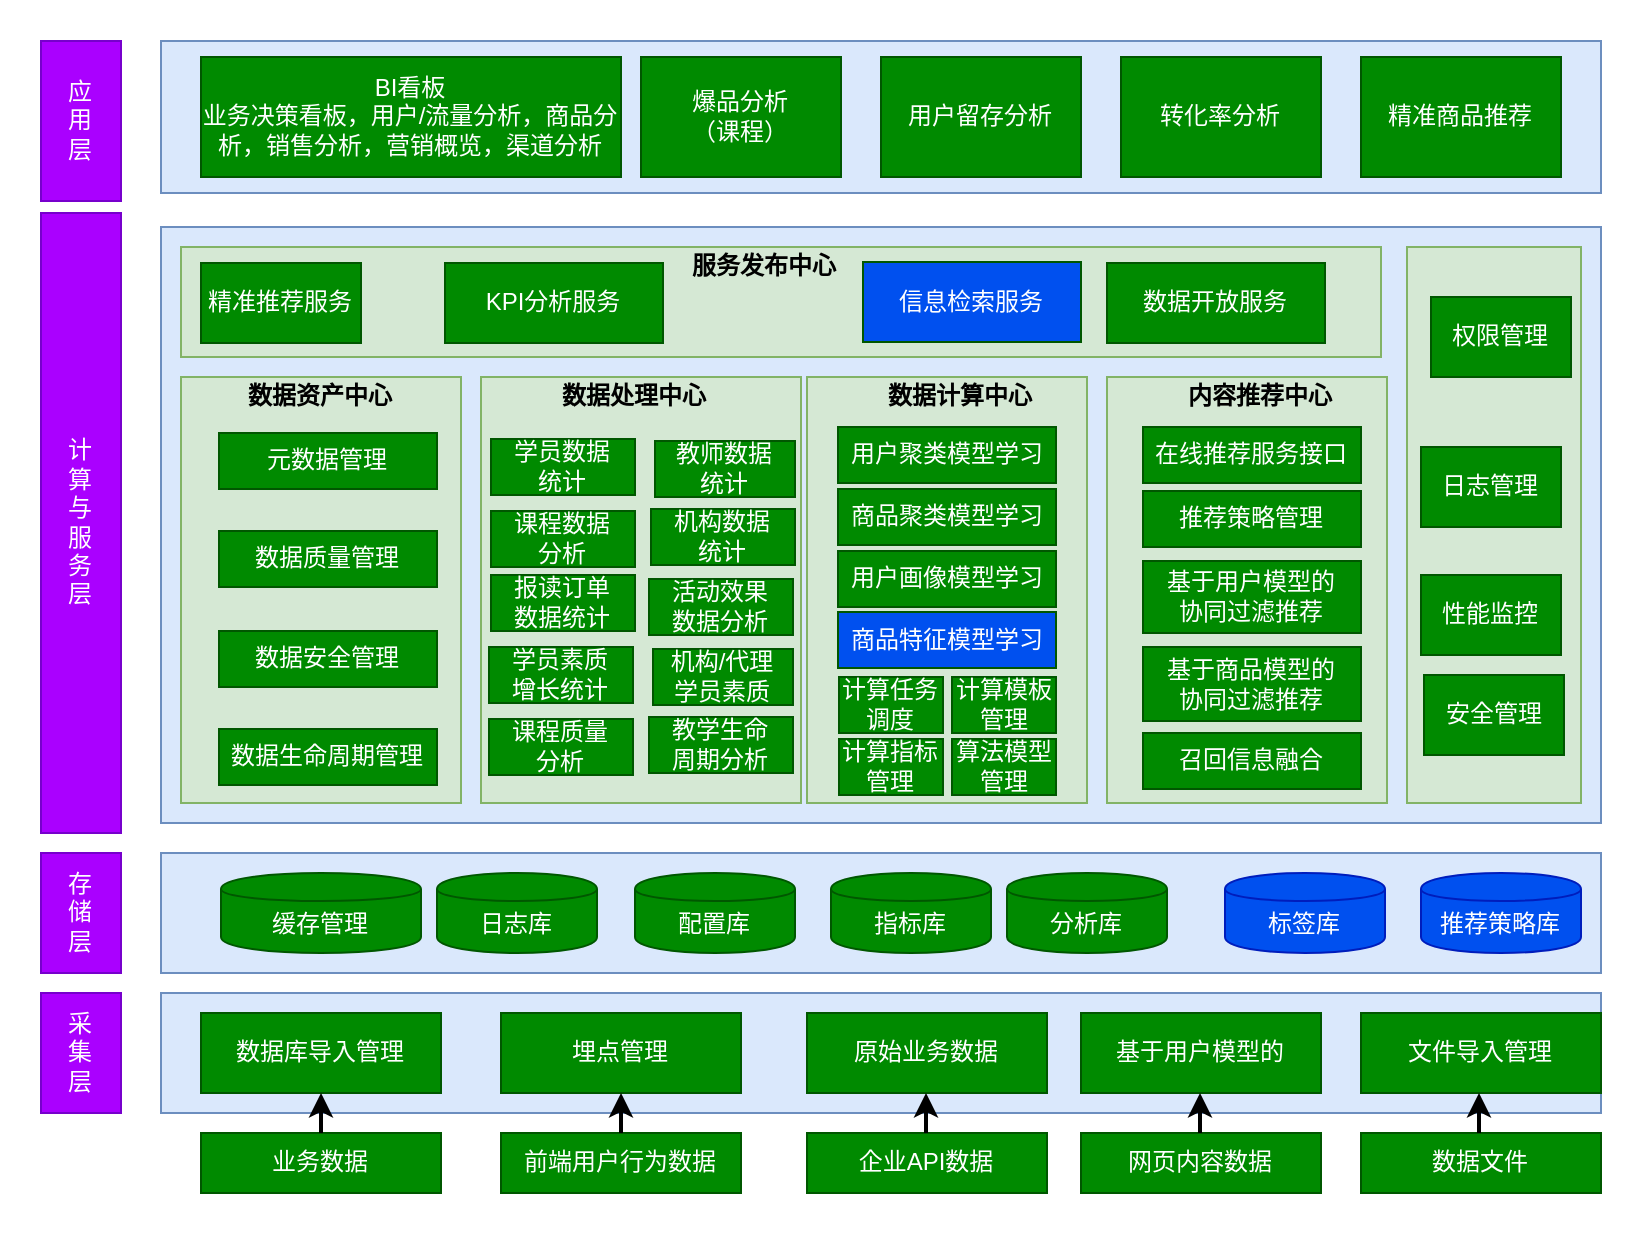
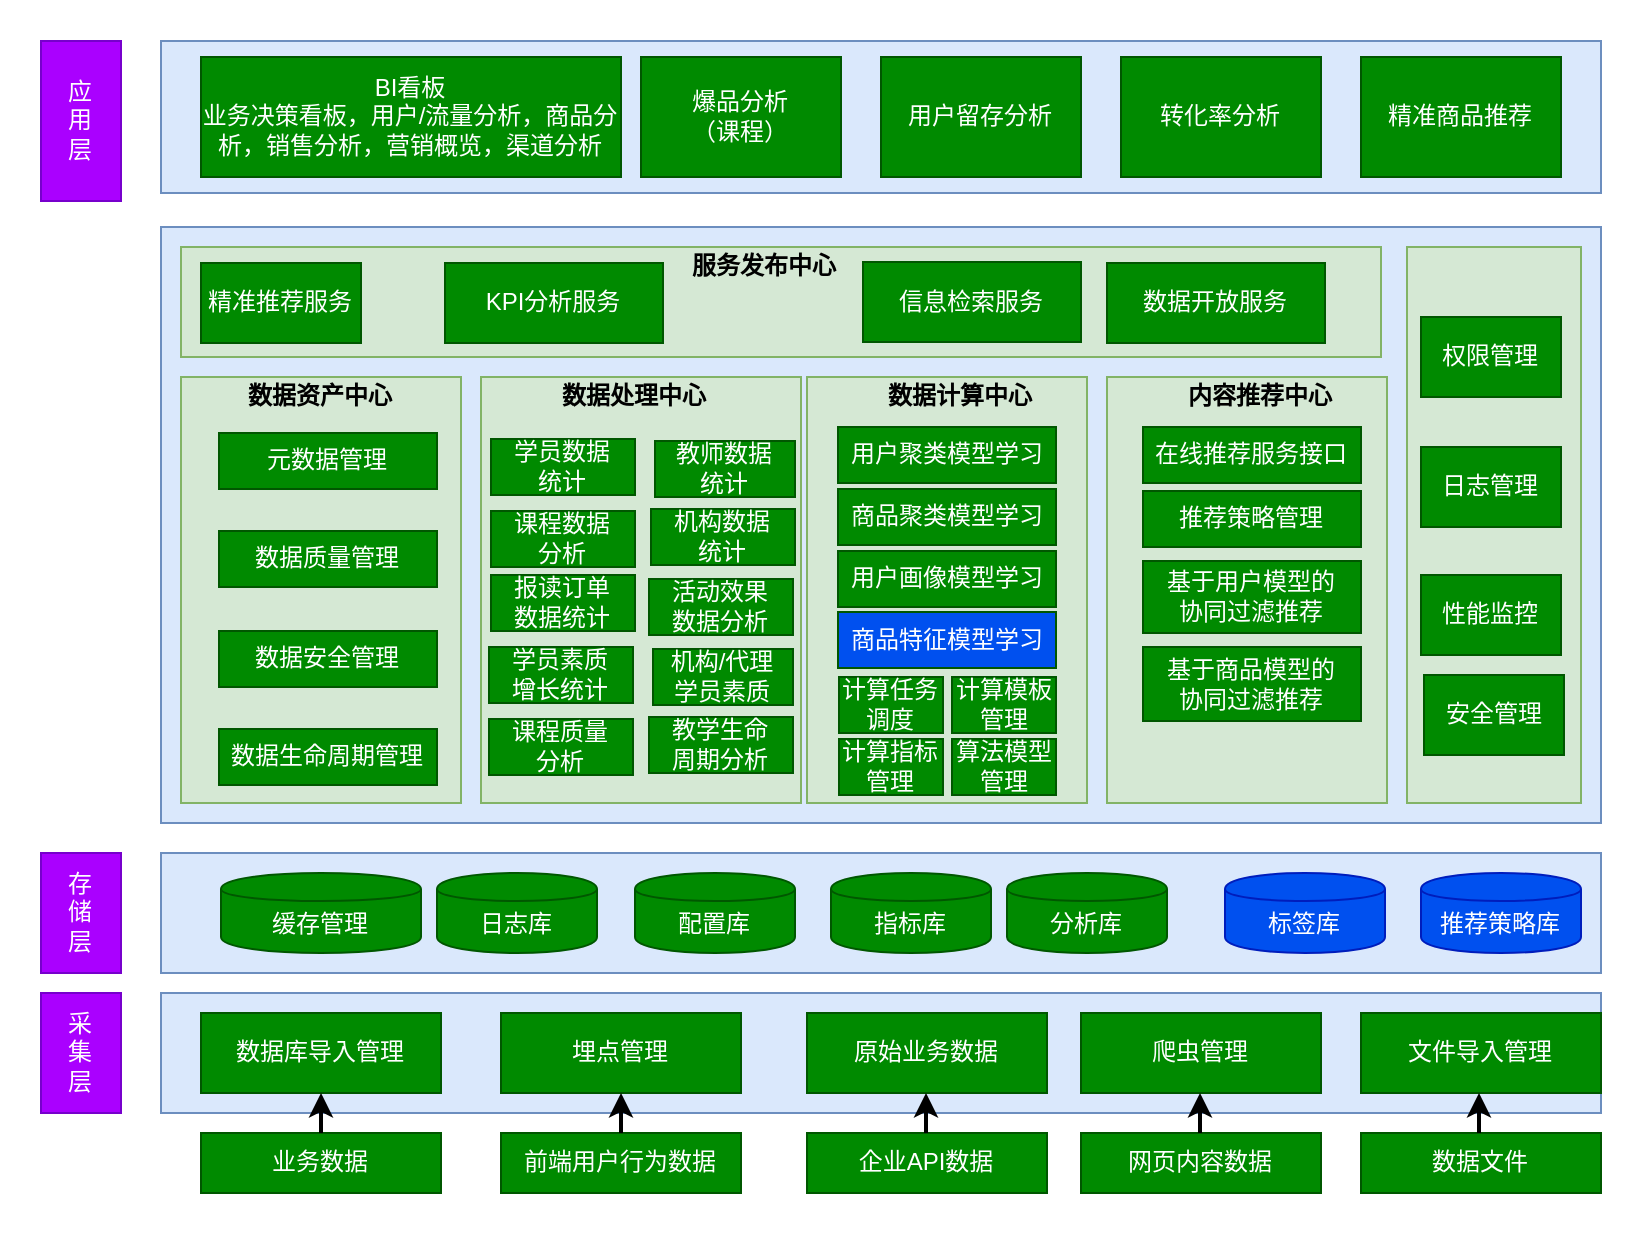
node "信息检索服务": fillcolor #0050ef -> #008a00
node "权限管理": moved (1501, 337) -> (1491, 357)
node "计 算 与 服 务 层": removed
node "召回信息融合": removed
node "基于用户模型的": label "基于用户模型的" -> "爬虫管理"
